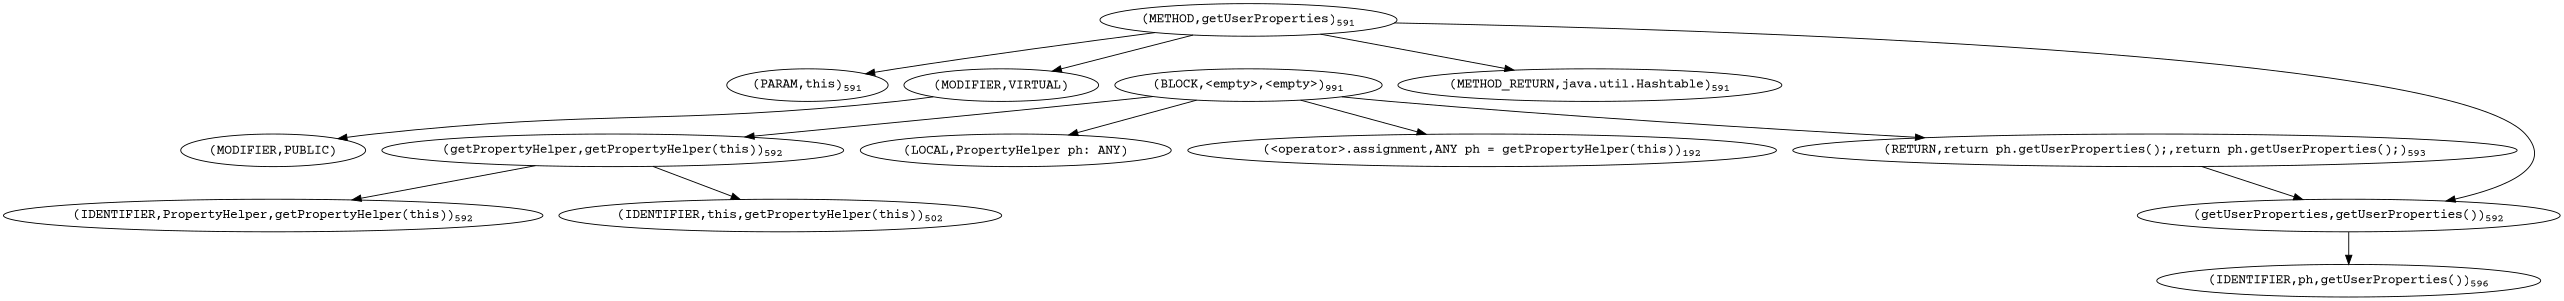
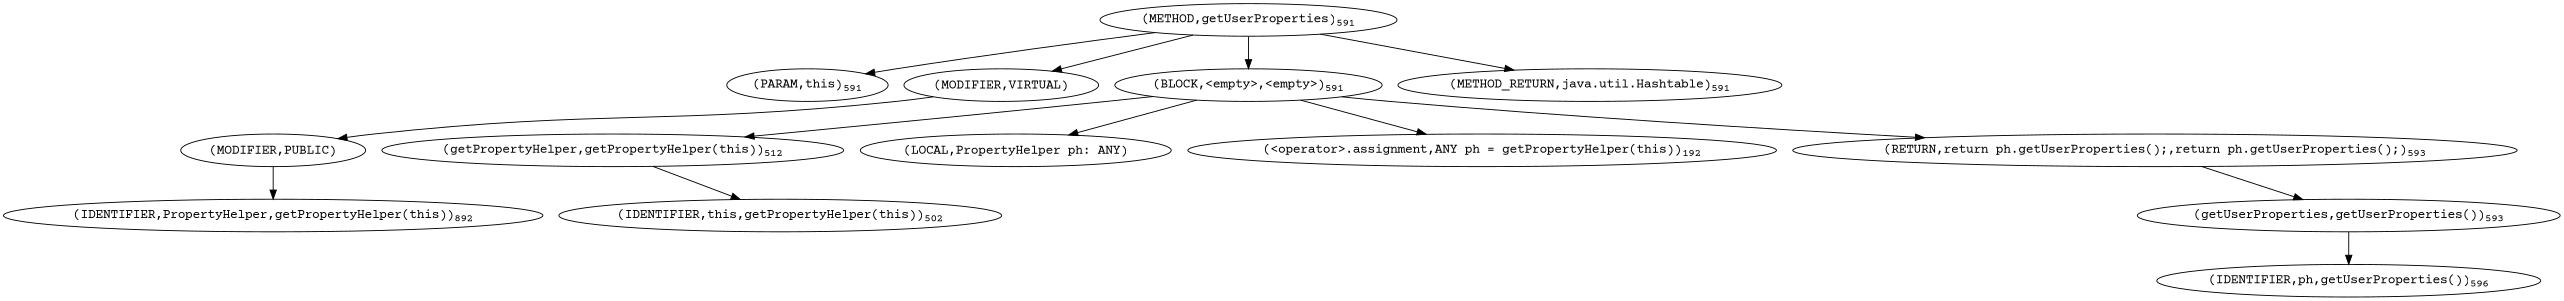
edge "(METHOD,getUserProperties)" -> "(getUserProperties,getUserProperties())": now "(METHOD,getUserProperties)" -> "(BLOCK,<empty>,<empty>)"
node "(BLOCK,<empty>,<empty>)": text "991" -> "591"
node "(getPropertyHelper,getPropertyHelper(this))": text "592" -> "512"
edge "(getPropertyHelper,getPropertyHelper(this))" -> "(IDENTIFIER,PropertyHelper,getPropertyHelper(this))": now "(MODIFIER,PUBLIC)" -> "(IDENTIFIER,PropertyHelper,getPropertyHelper(this))"
node "(IDENTIFIER,PropertyHelper,getPropertyHelper(this))": text "592" -> "892"
node "(getUserProperties,getUserProperties())": text "592" -> "593"
